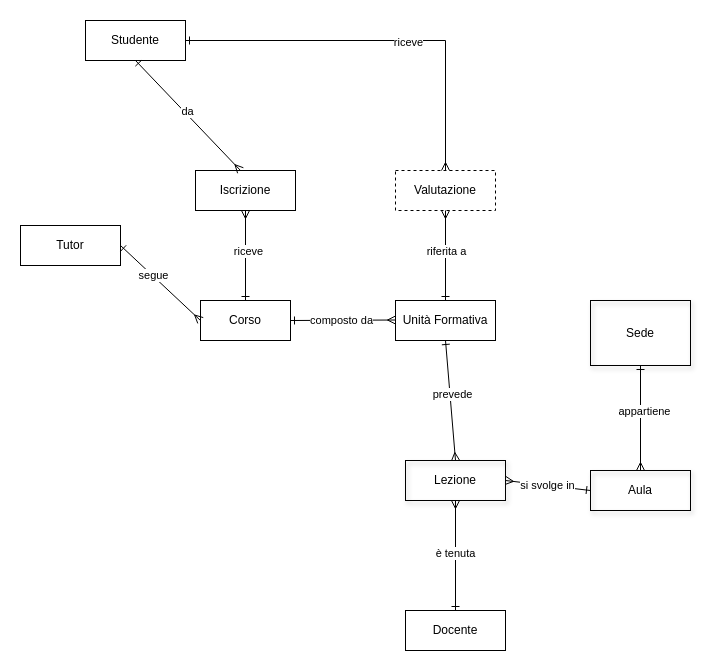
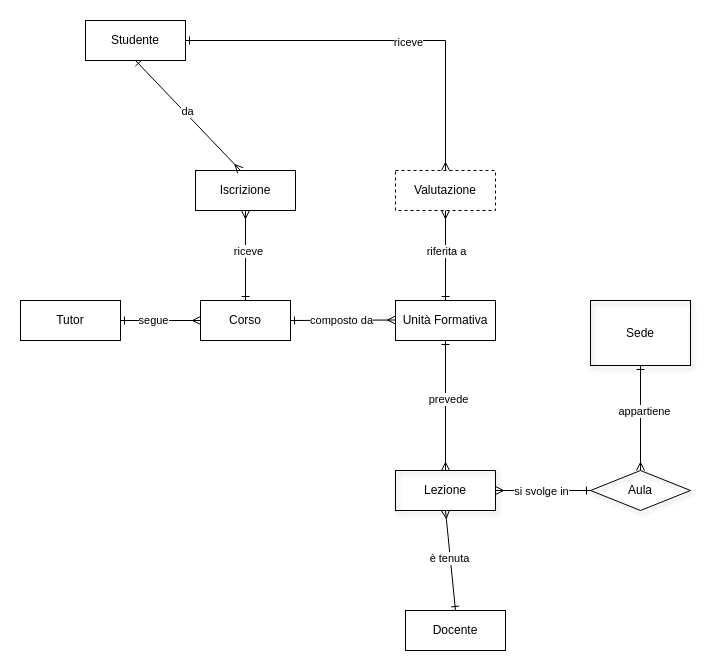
node "Tutor": moved (71, 246) -> (71, 321)
node "Lezione": moved (456, 481) -> (446, 491)
node "Aula": shape rectangle -> diamond
